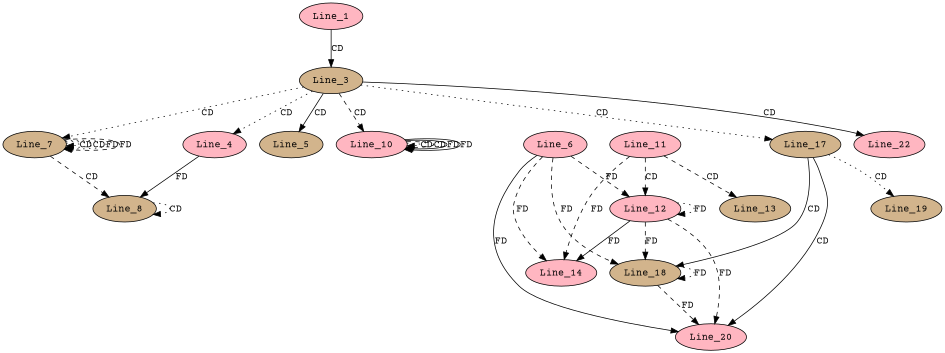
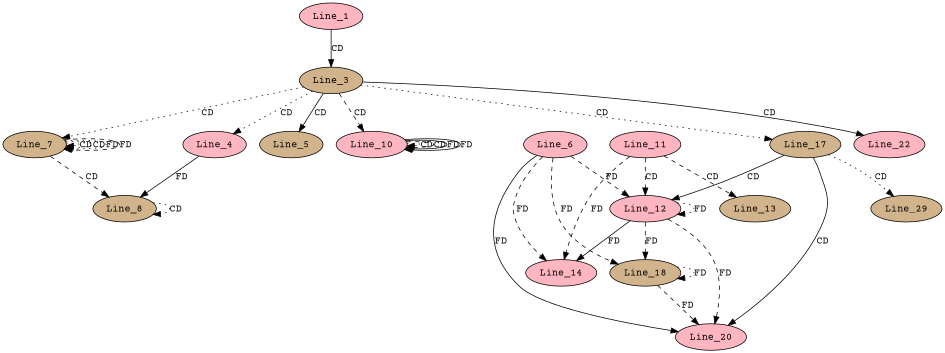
node "Line_19": label "Line_19" -> "Line_29"
edge "Line_17" -> "Line_18": now "Line_17" -> "Line_12"
